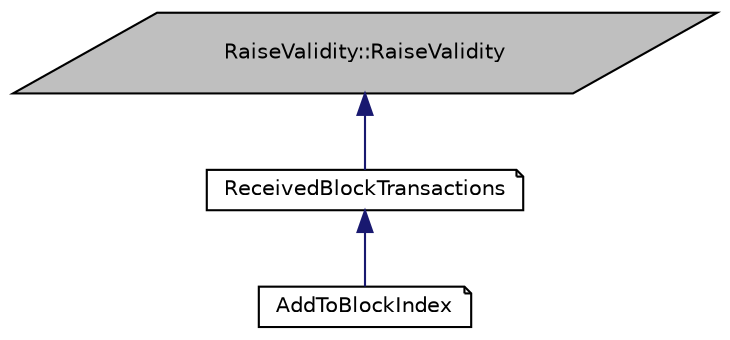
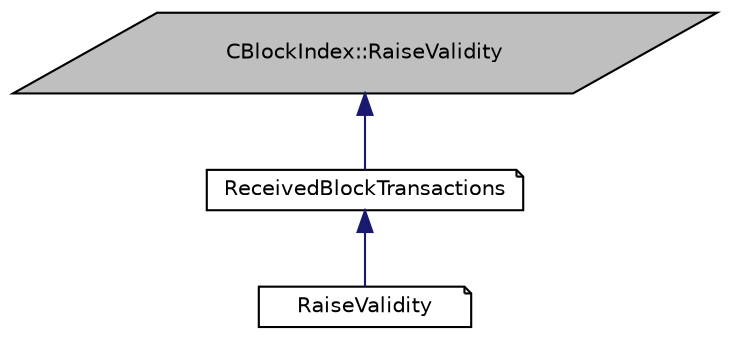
node "RaiseValidity::RaiseValidity": label "RaiseValidity::RaiseValidity" -> "CBlockIndex::RaiseValidity"
node "AddToBlockIndex": label "AddToBlockIndex" -> "RaiseValidity"
